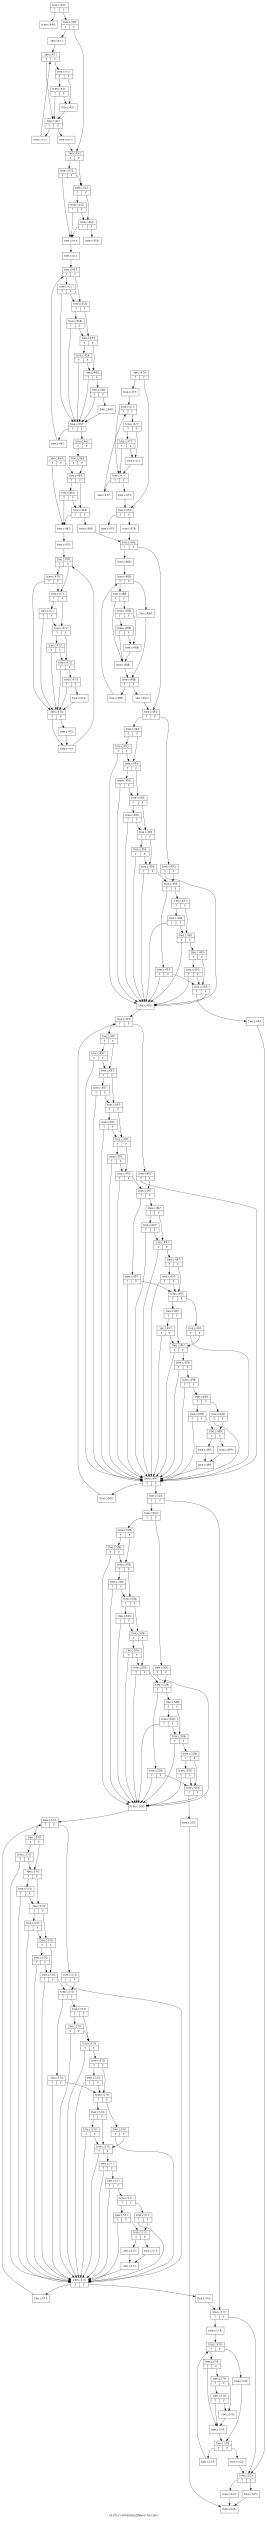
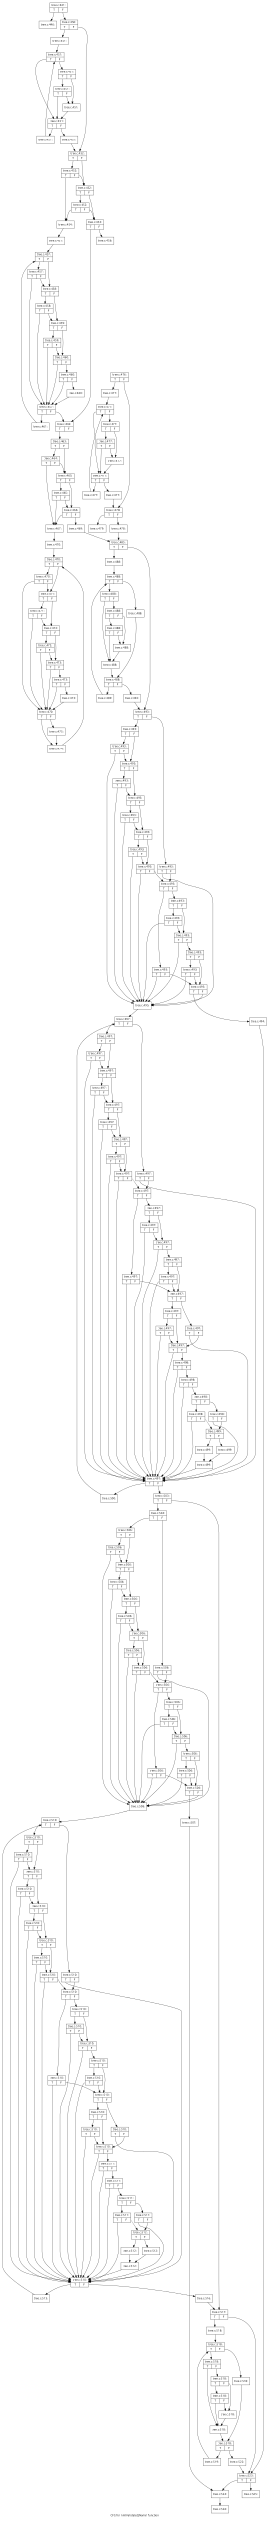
edge "tree.c:453:" -> "tree.c:454:": now "tree.c:453:" -> "tree.c:462:"
edge "tree.c:463:" -> "tree.c:464:": added
edge "tree.c:507:" -> "tree.c:526:": now "tree.c:507:" -> "tree.c:524:"
edge "tree.c:525:" -> "tree.c:526:": removed
